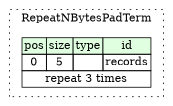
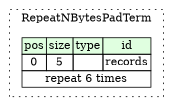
node "pos": text "repeat 3 times" -> "repeat 6 times"
